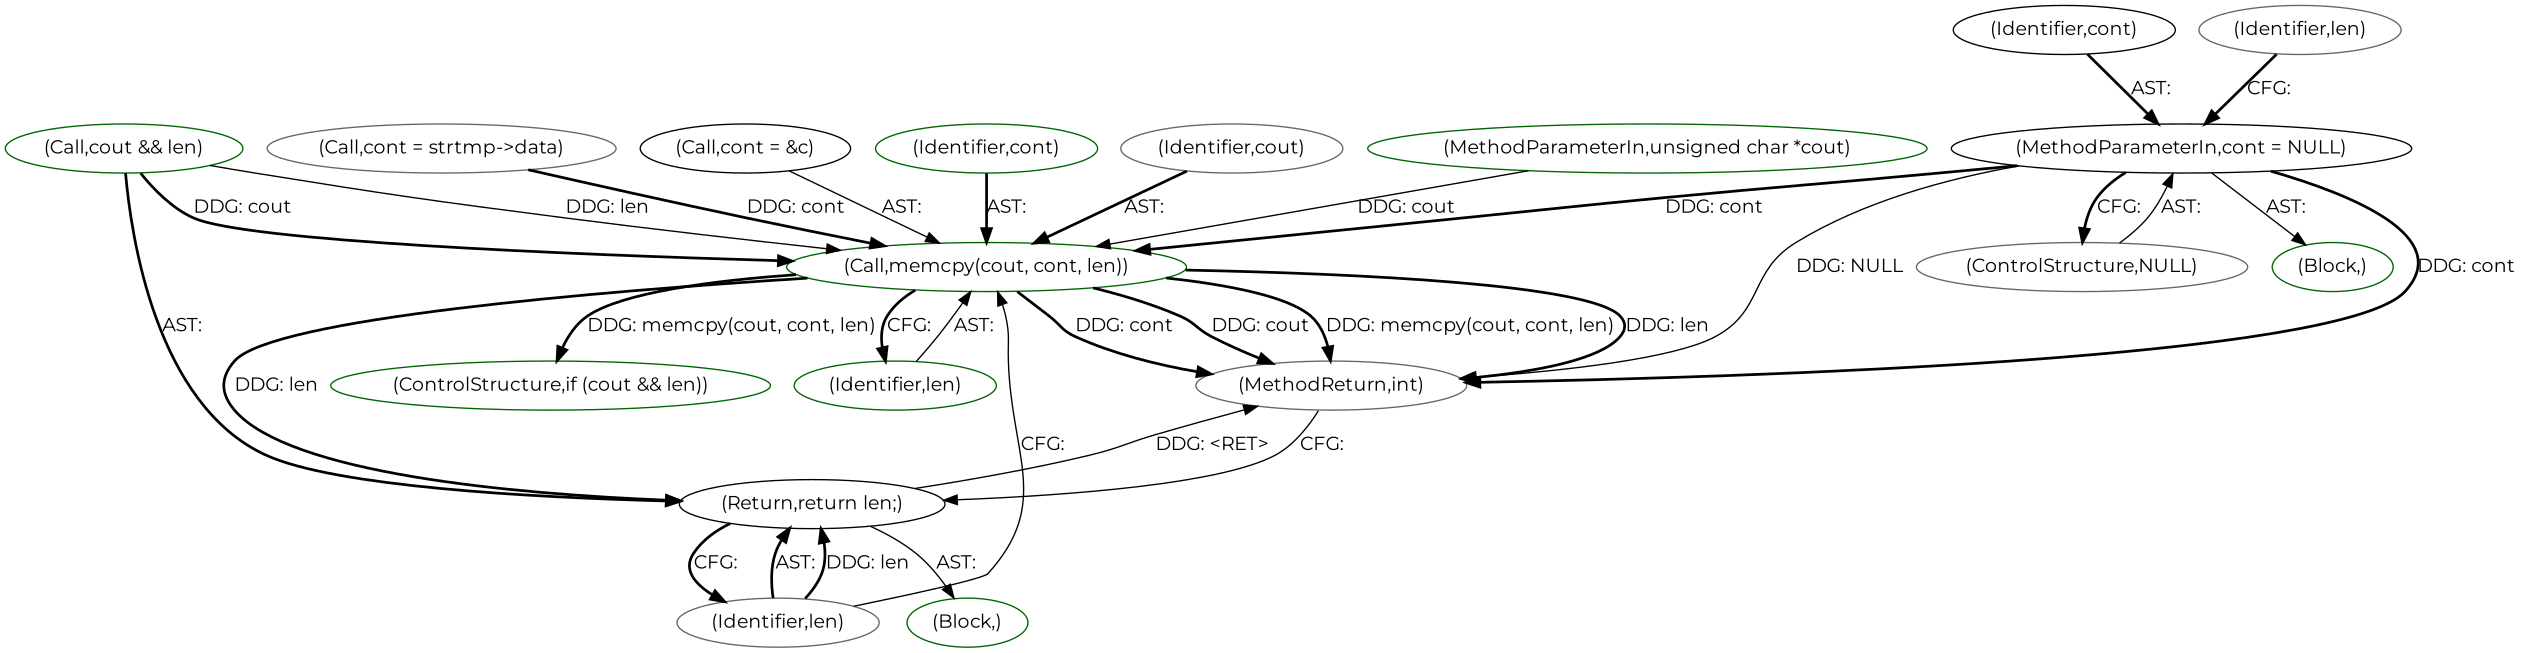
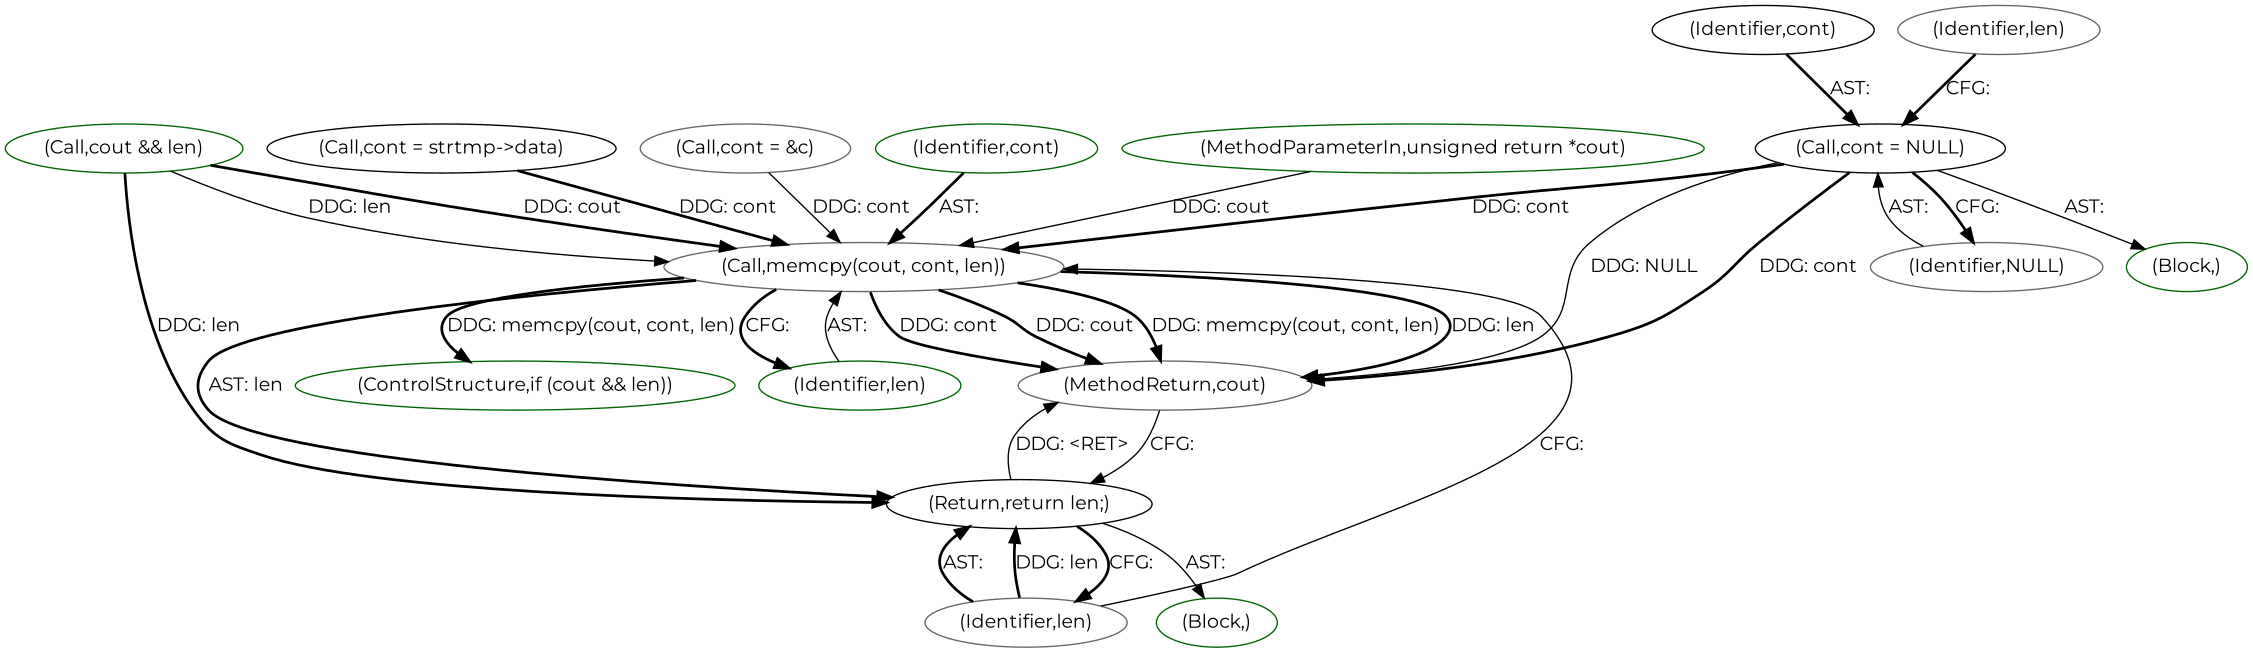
node "(Call,cont = strtmp->data)": color gray40 -> black
node "(Call,cont = &c)": color black -> gray40
node "(Identifier,cout)": removed
node "(MethodParameterIn,unsigned char *cout)": label "(MethodParameterIn,unsigned char *cout)" -> "(MethodParameterIn,unsigned return *cout)"
node "(MethodParameterIn,cont = NULL)": label "(MethodParameterIn,cont = NULL)" -> "(Call,cont = NULL)"
edge "(Call,cont = &c)" -> "(Call,memcpy(cout, cont, len))": label "AST: " -> "DDG: cont"
node "(Call,memcpy(cout, cont, len))": color darkgreen -> gray40
node "(ControlStructure,NULL)": label "(ControlStructure,NULL)" -> "(Identifier,NULL)"
edge "(Call,cout && len)" -> "(Return,return len;)": label "AST: " -> "DDG: len"
edge "(Call,memcpy(cout, cont, len))" -> "(Return,return len;)": label "DDG: len" -> "AST: len"
node "(MethodReturn,int)": label "(MethodReturn,int)" -> "(MethodReturn,cout)"
